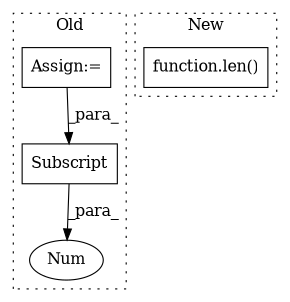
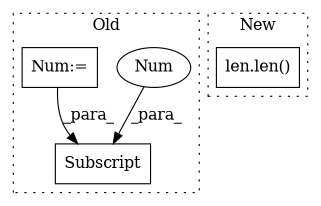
node "Assign:=": label "Assign:=" -> "Num:="
node "function.len()": label "function.len()" -> "len.len()"
edge "Subscript" -> "Num": reversed
